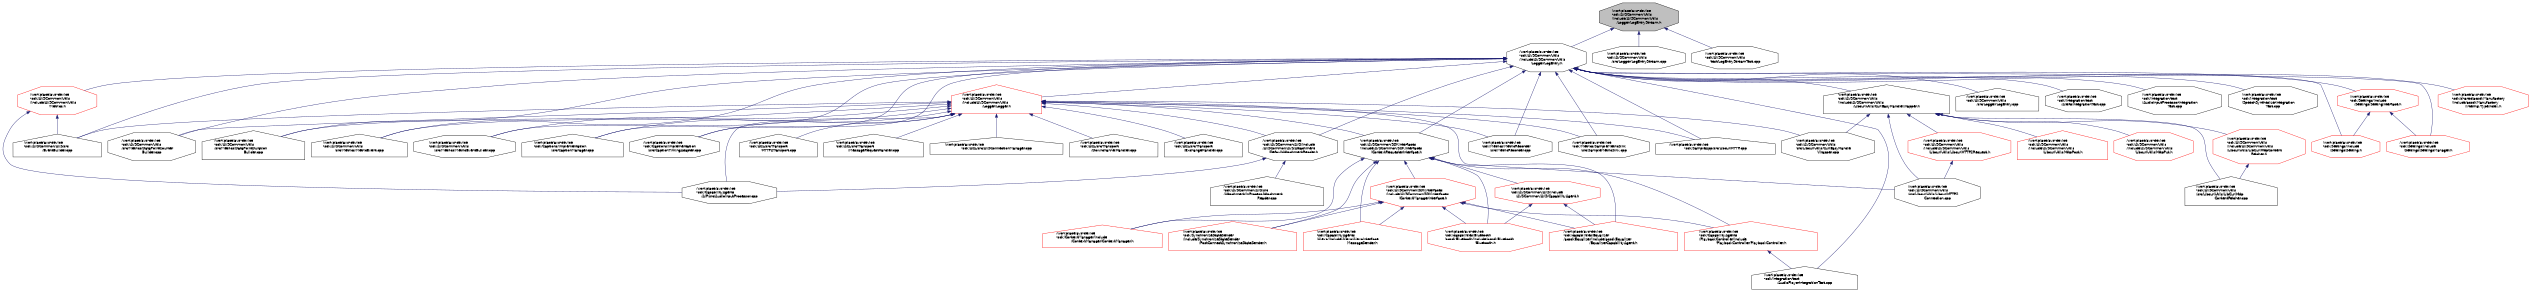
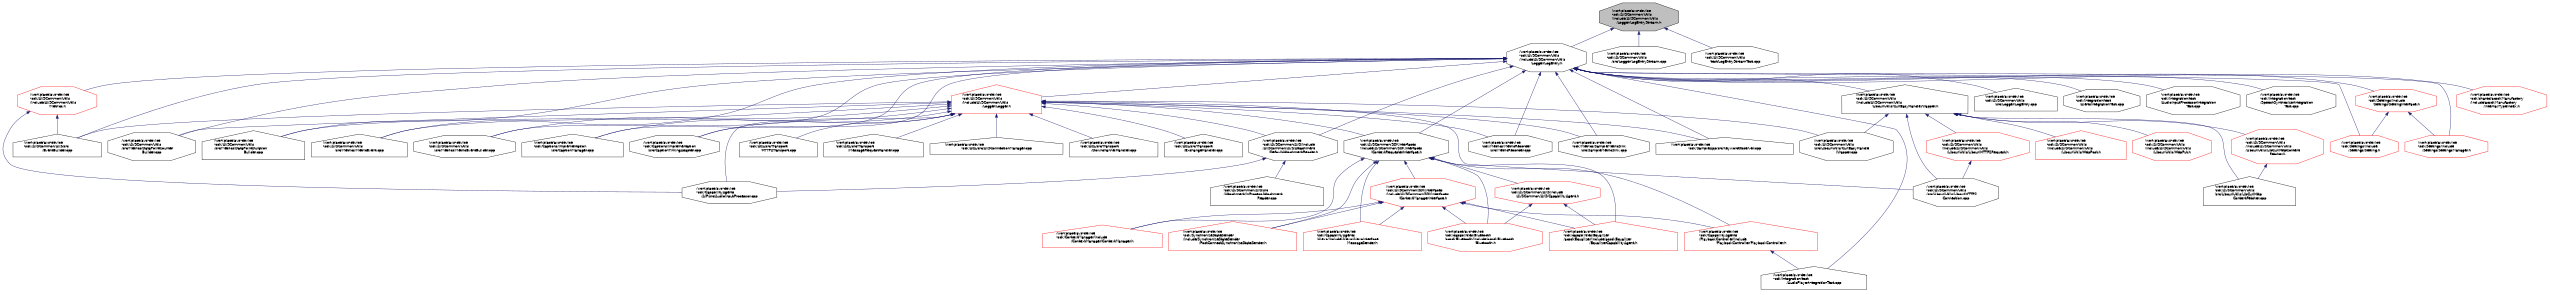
node "/workplace/avs-device -sdk/SampleApp/src/LibcurlHTTP.cpp": label "/workplace/avs-device -sdk/SampleApp/src/LibcurlHTTP.cpp" -> "/workplace/avs-device -sdk/SampleApp/src/KeywordObserver.cpp"
